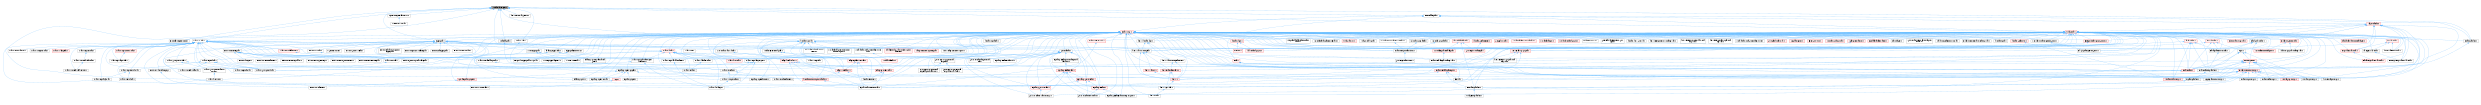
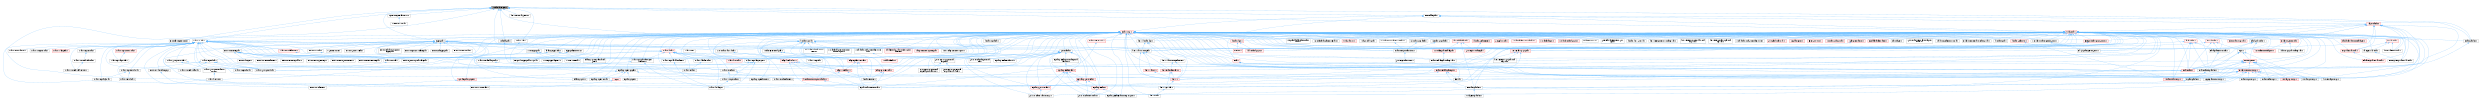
node "K2Node_VariableSet.h": label "K2Node_VariableSet.h" -> "K2Core_VariableSet.h"
